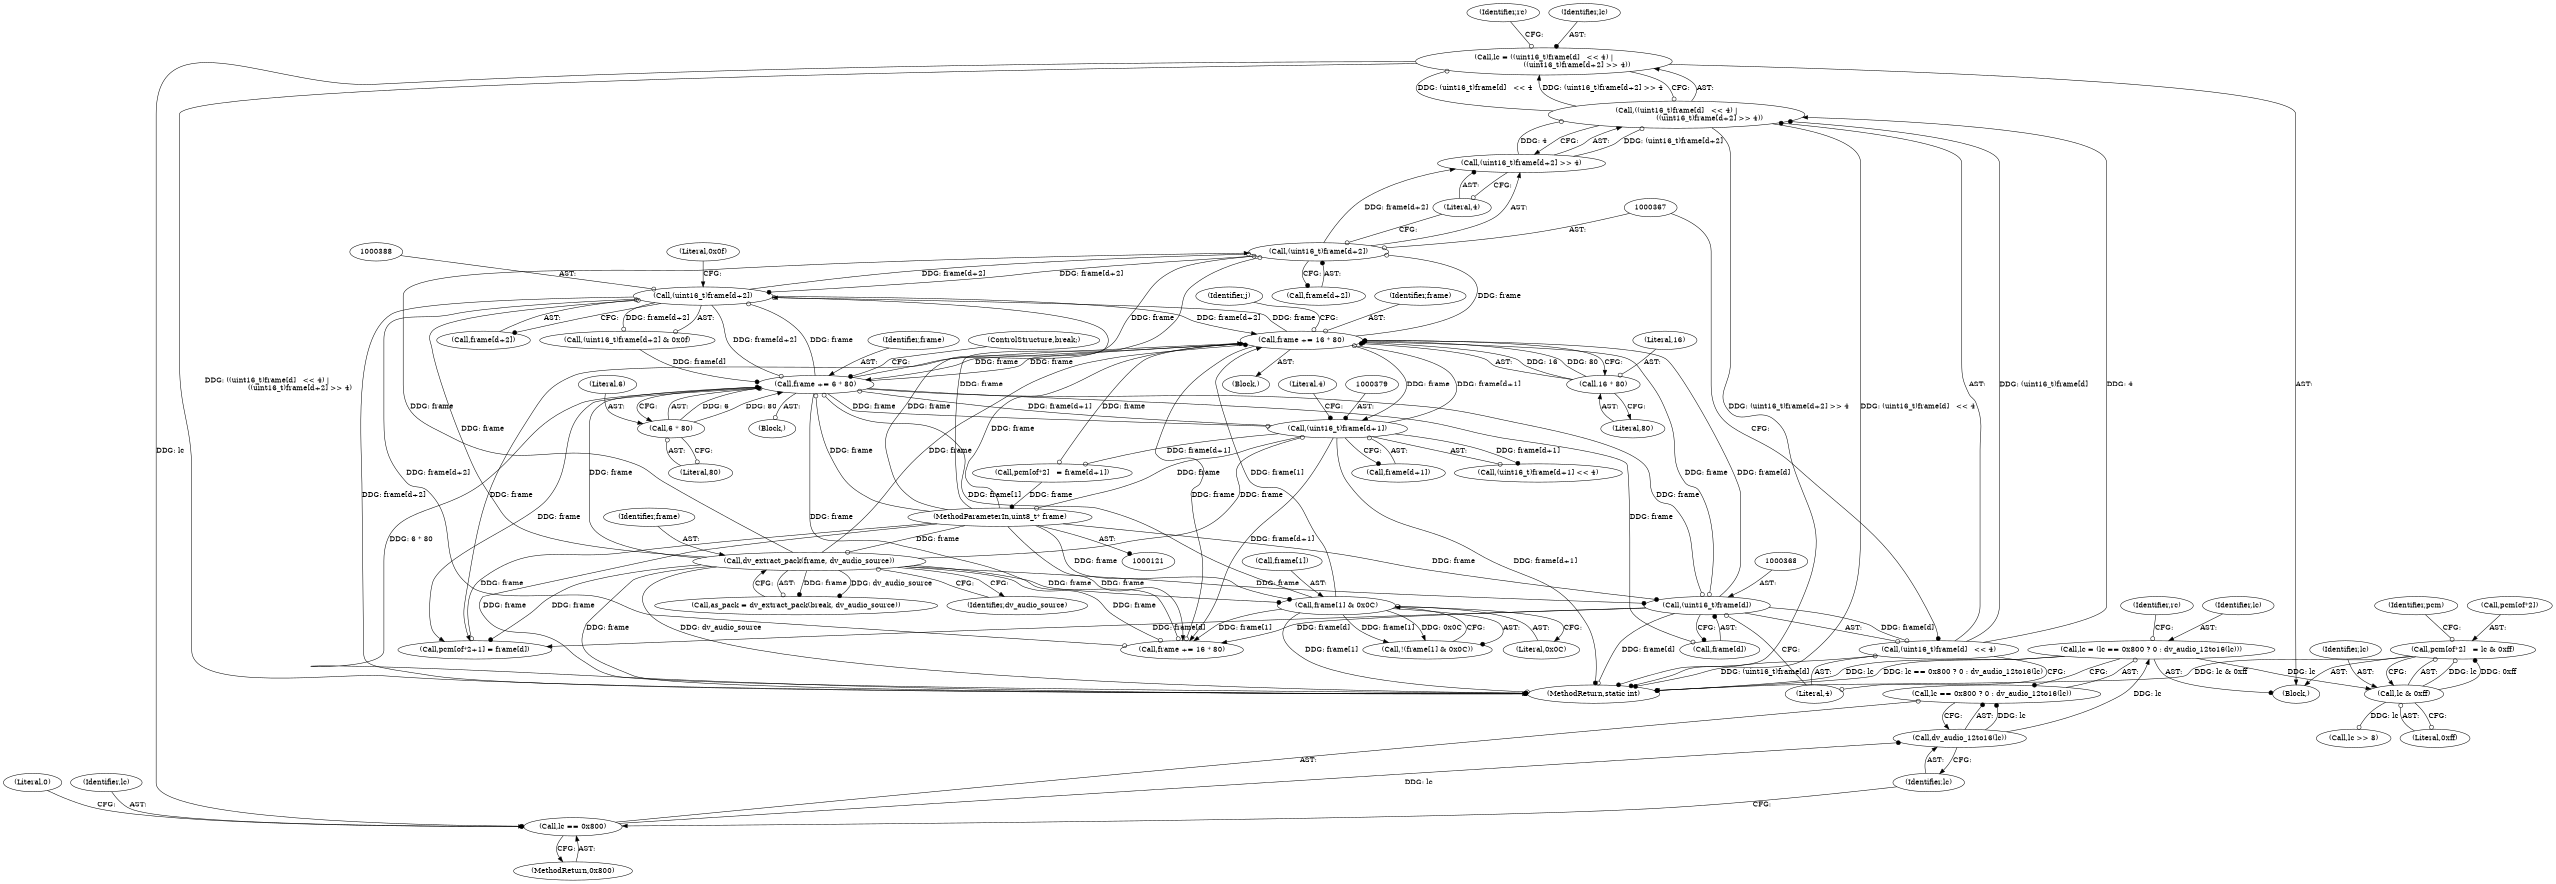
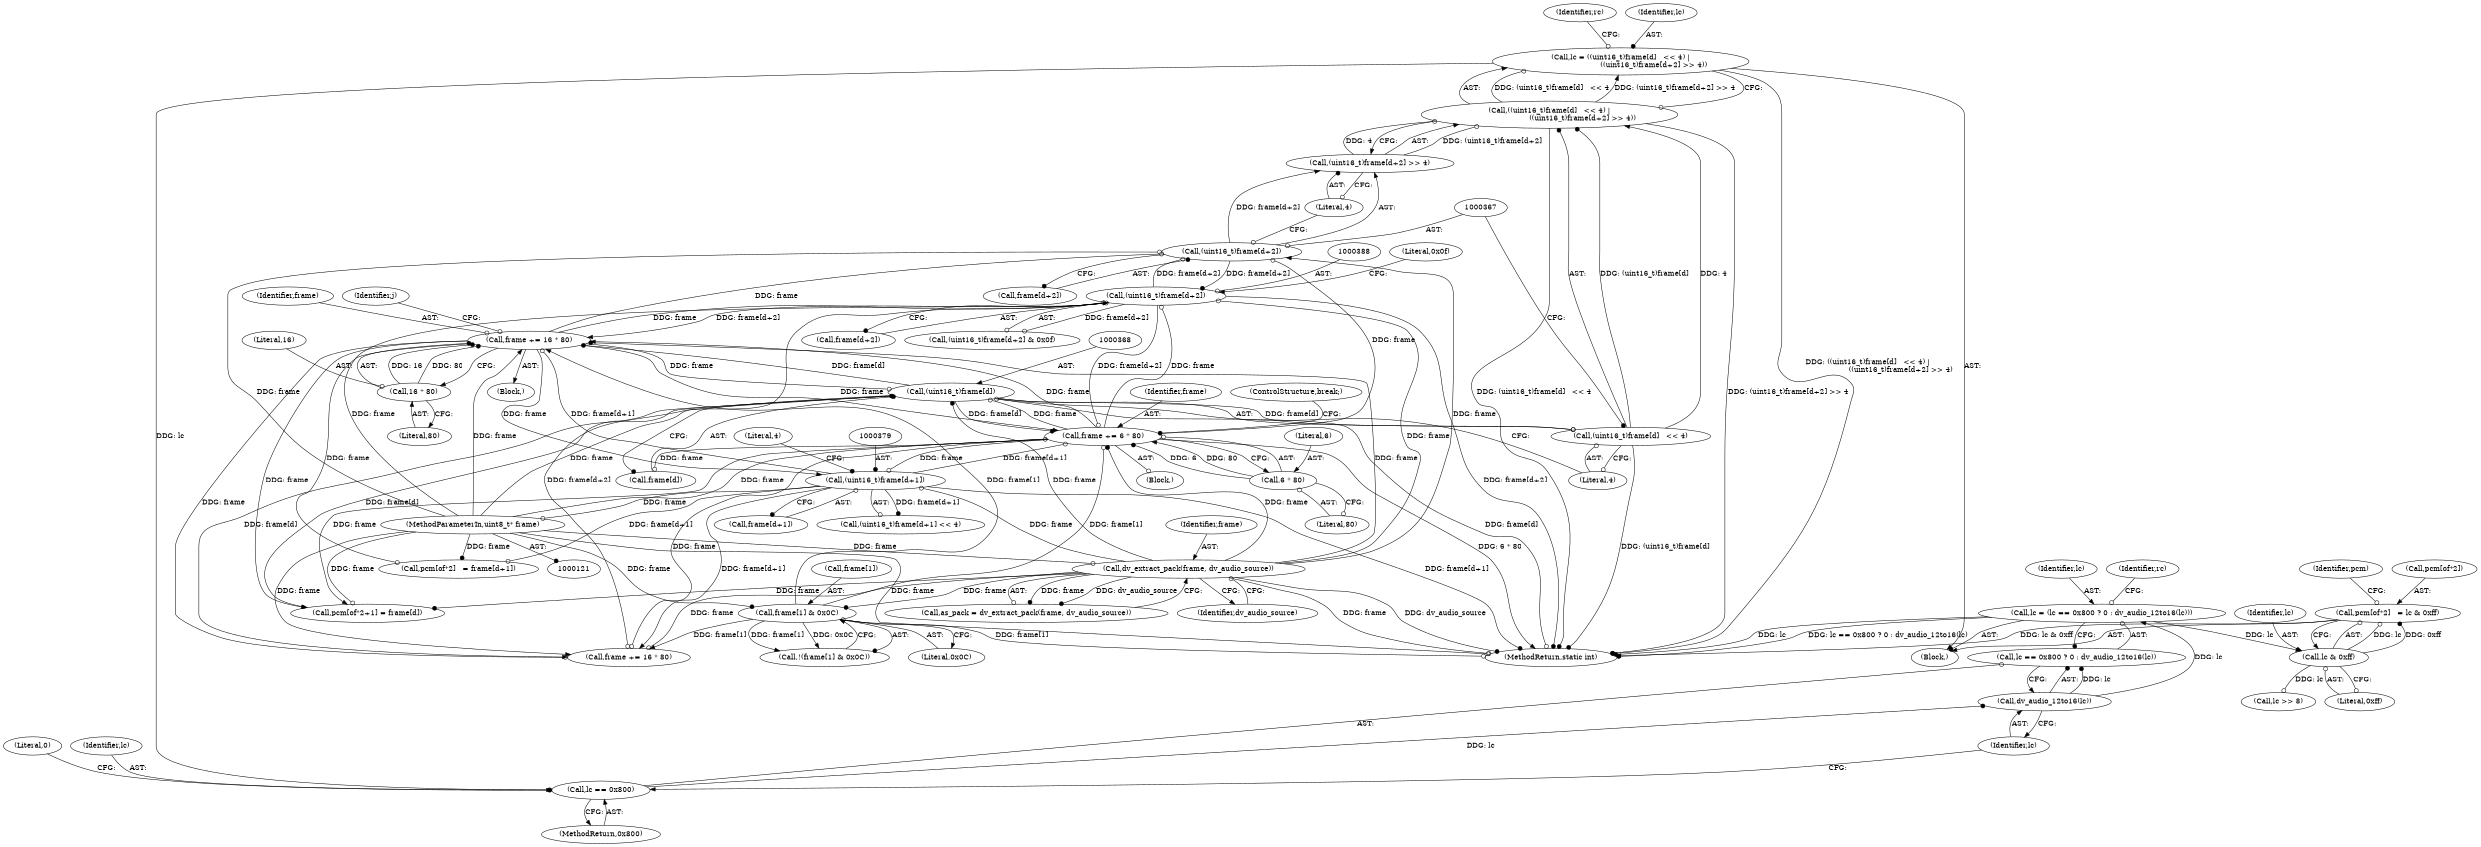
edge "(Call,(uint16_t)frame[d+2] & 0x0f)" -> "(Call,frame += 6 * 80)": now "(Call,(uint16_t)frame[d])" -> "(Call,frame += 6 * 80)"
edge "(Call,pcm[of*2]   = frame[d+1])" -> "(MethodParameterIn,uint8_t* frame)": reversed
node "(Call,as_pack = dv_extract_pack(break, dv_audio_source))": label "(Call,as_pack = dv_extract_pack(break, dv_audio_source))" -> "(Call,as_pack = dv_extract_pack(frame, dv_audio_source))"
